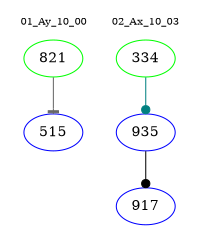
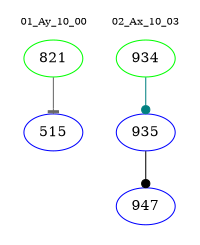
node "334": label "334" -> "934"
node "917": label "917" -> "947"
